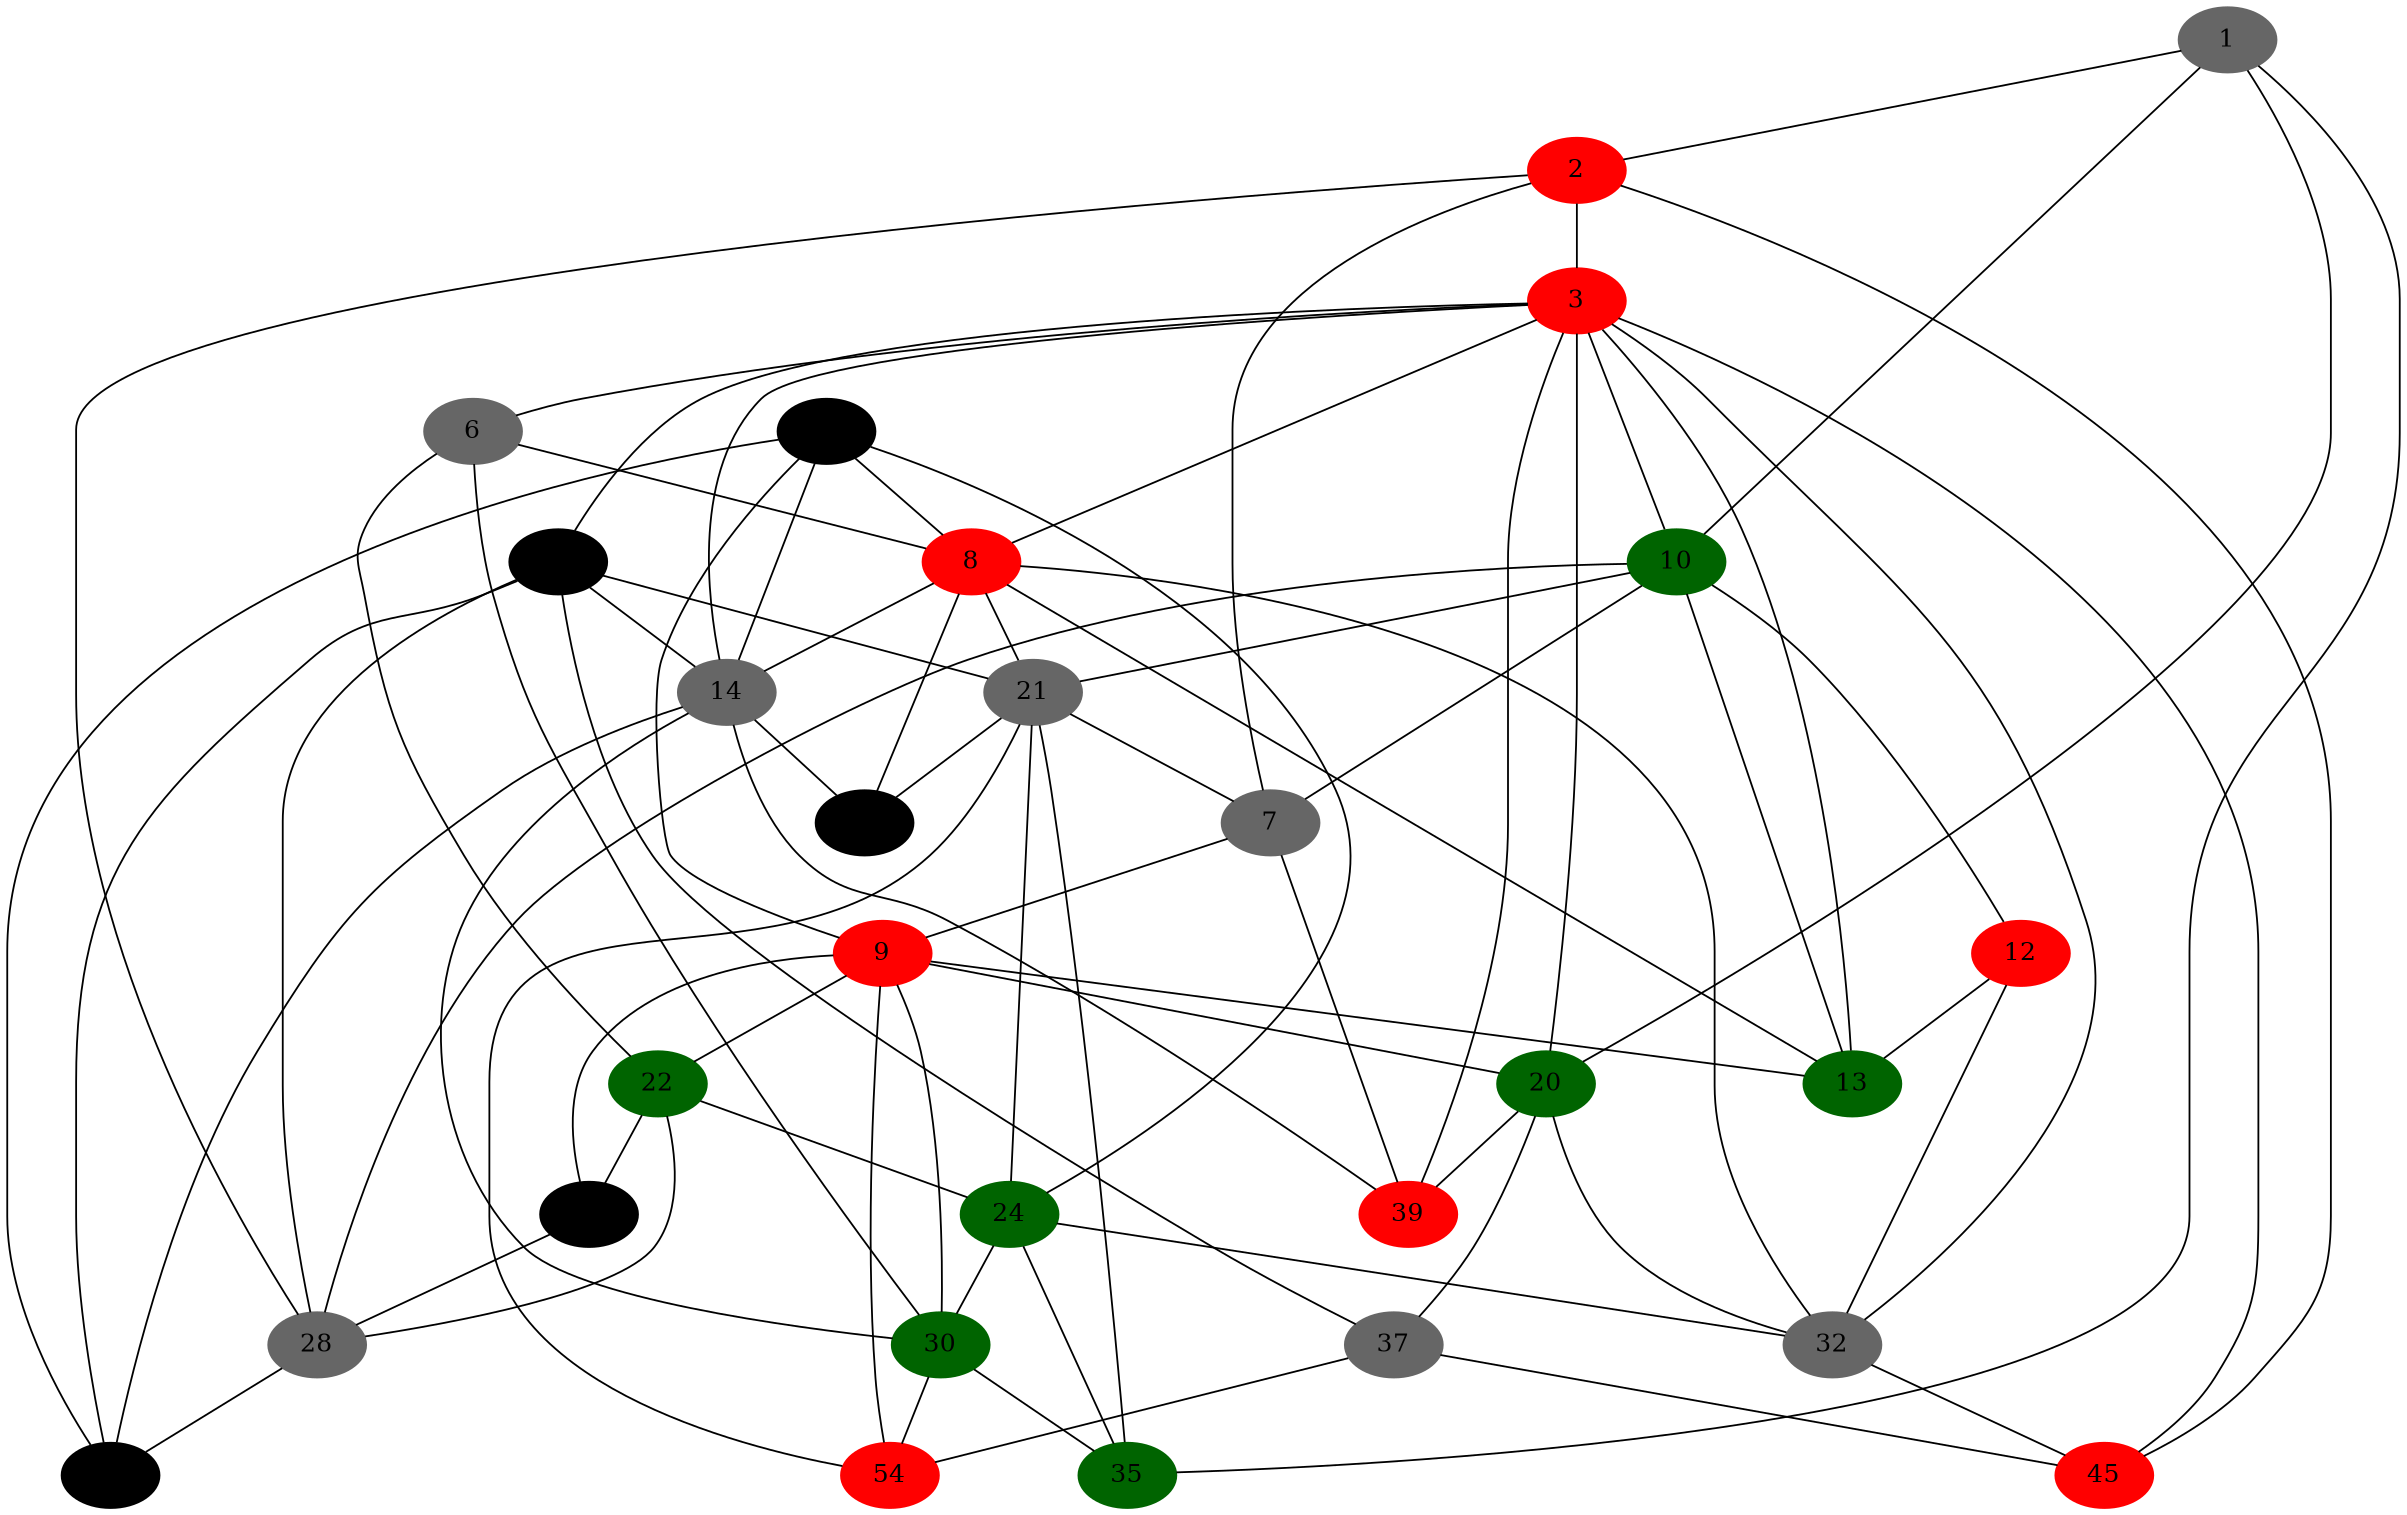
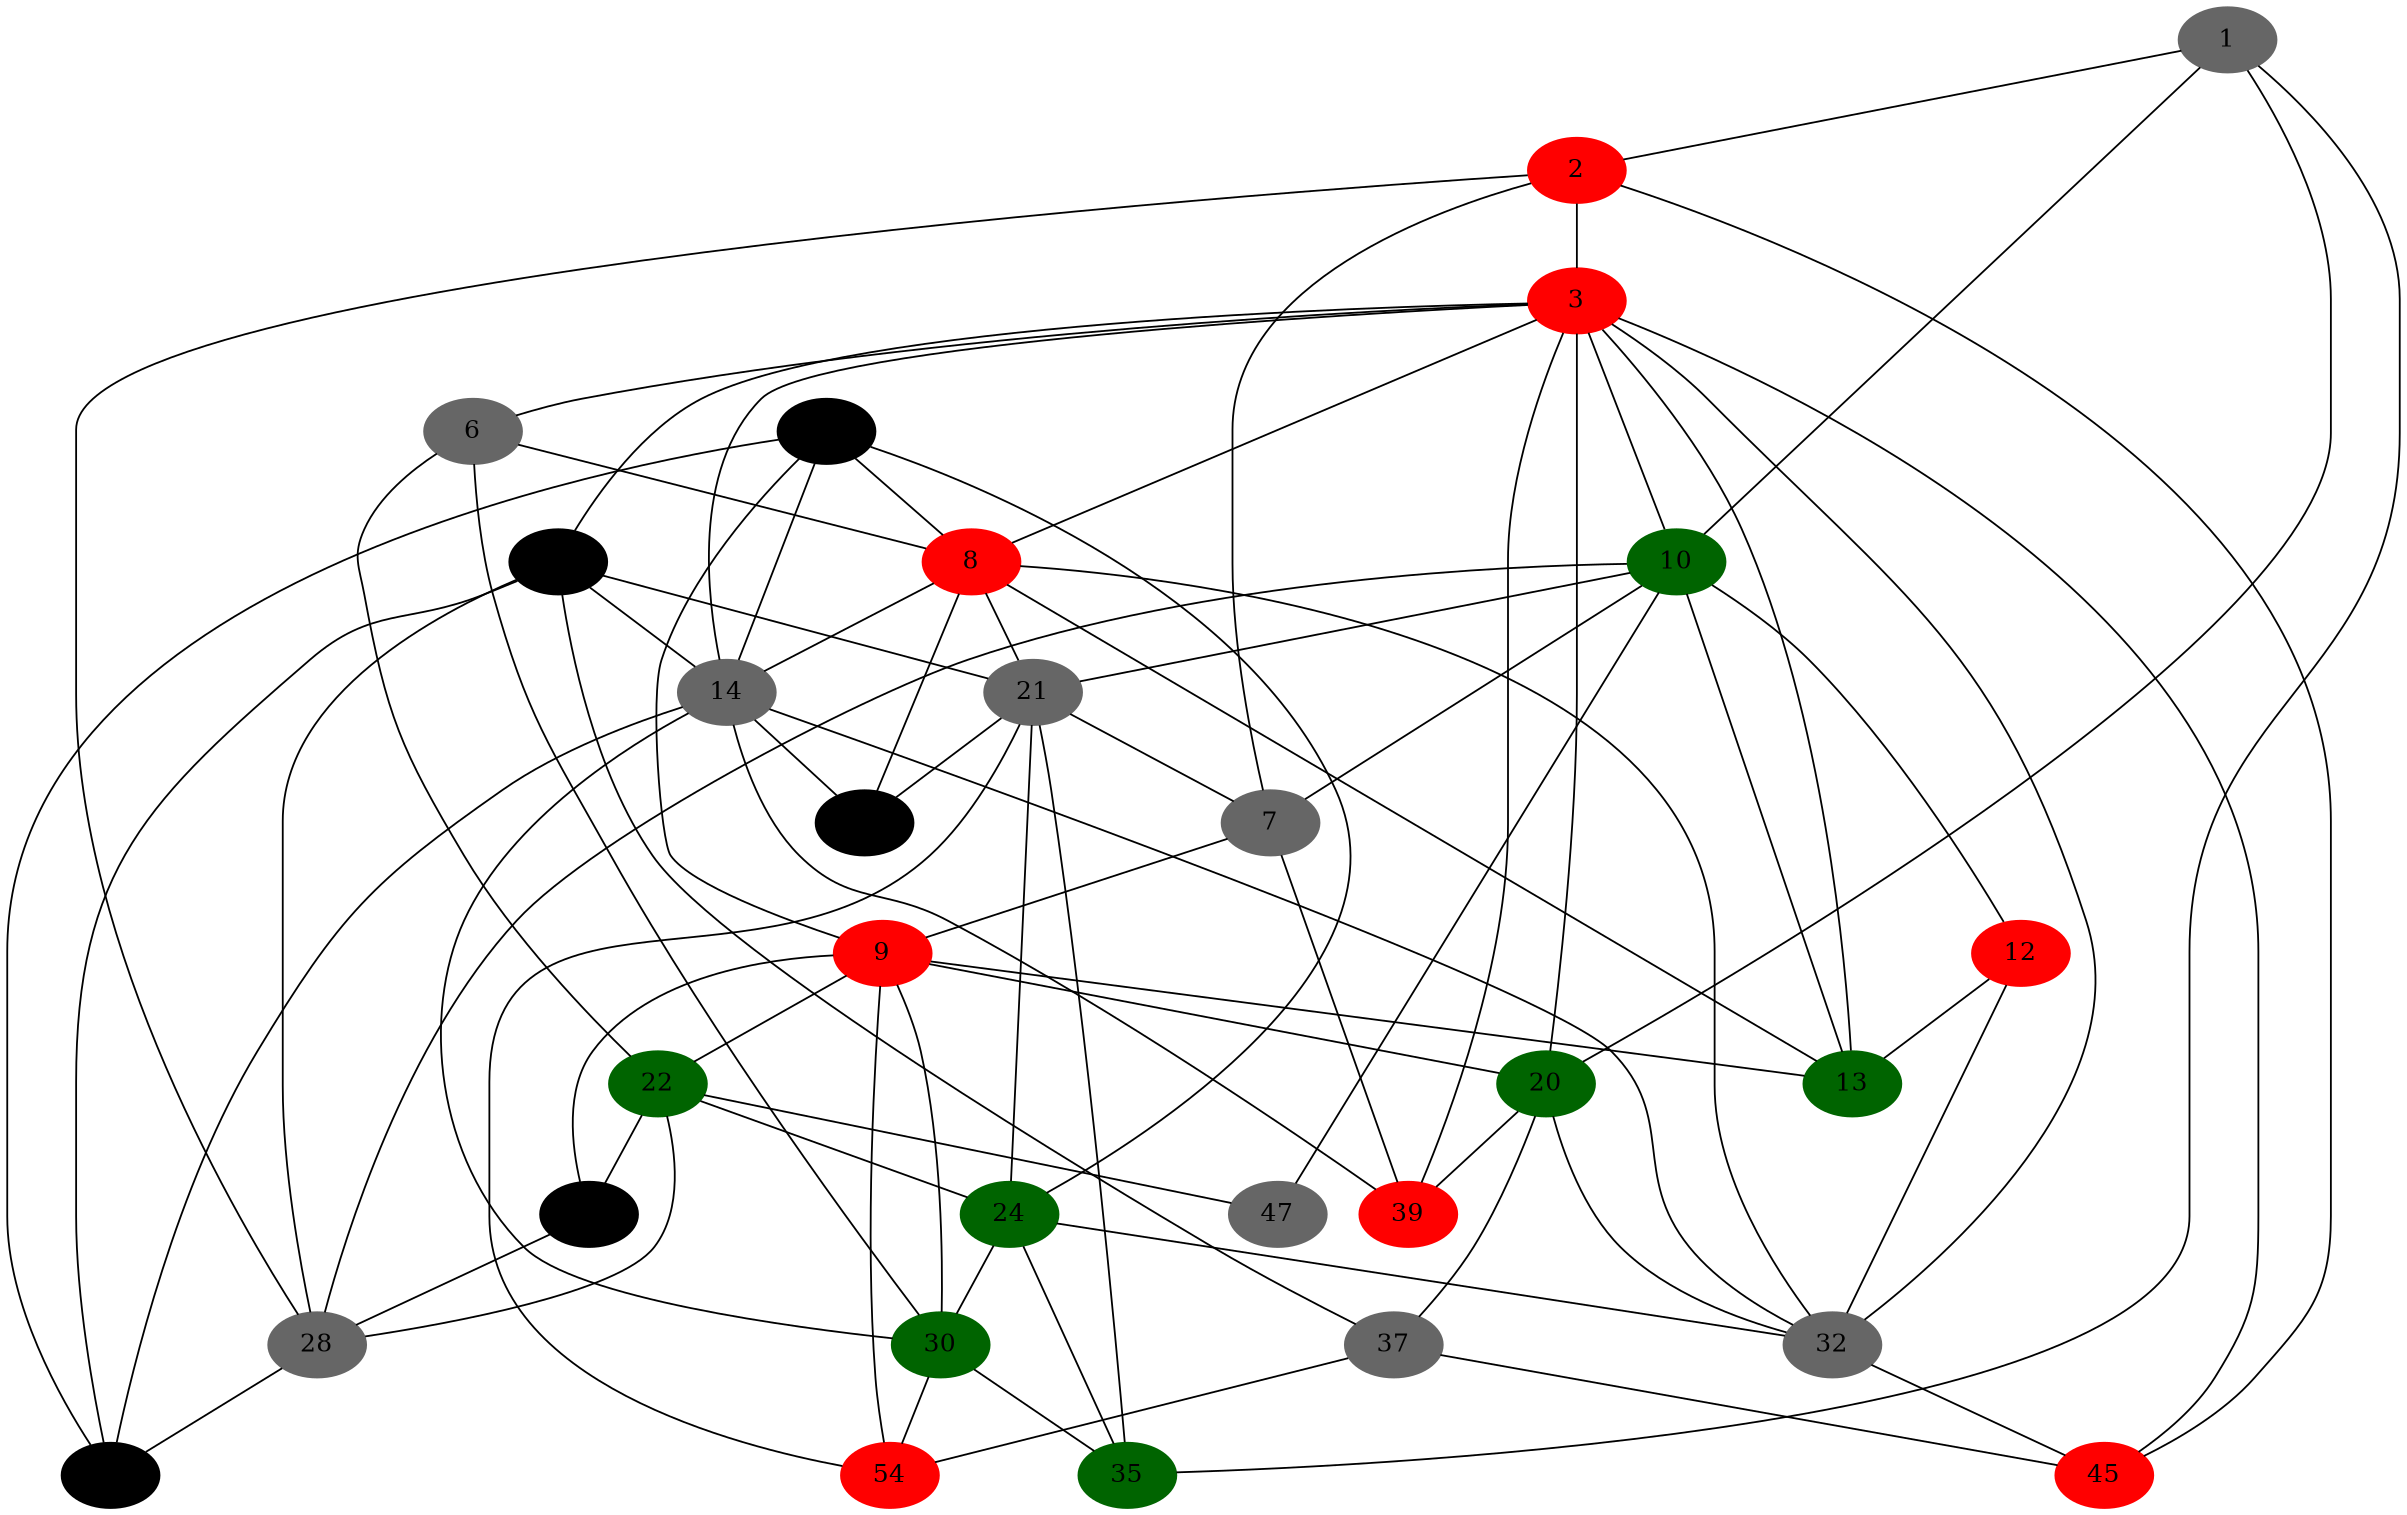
edge "14" -- "32": added
node "47": added
